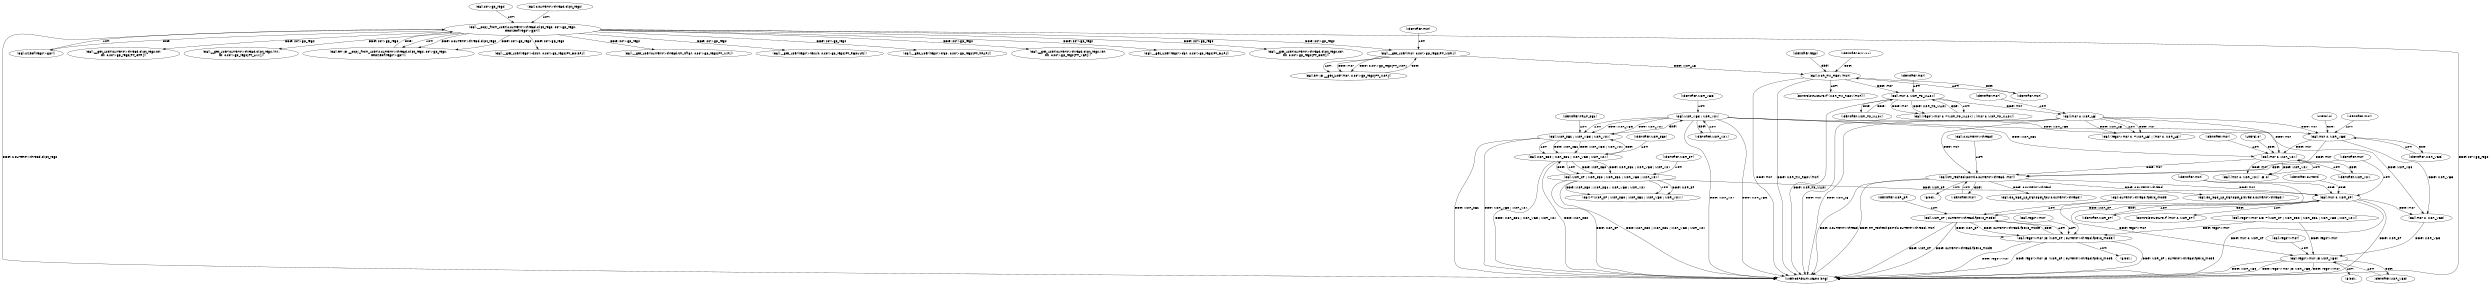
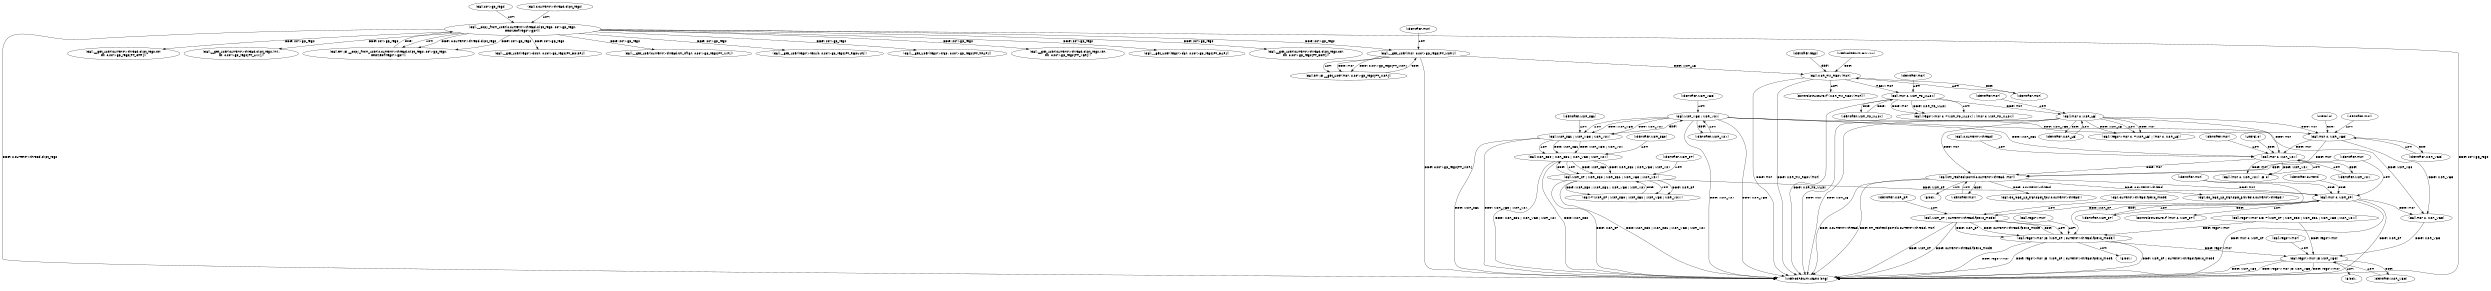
node "(Call,sizeof(regs->gpr))": removed
node "(Identifier,EINVAL)": label "(Identifier,EINVAL)" -> "(MethodReturn,EINVAL)"
edge "(Call,MSR_TM_RESV(msr))" -> "(Call,msr & MSR_TS_MASK)": label "DDG: msr" -> "RESV: msr"
edge "(Call,(regs->msr & ~MSR_TS_MASK) | (msr & MSR_TS_MASK))" -> "(Call,msr & MSR_TS_MASK)": removed, label "CFG:"
node "(Identifier,TRAP_FE1)": label "(Identifier,TRAP_FE1)" -> "(Identifier,MSR_FE1)"
node "(Identifier,MSR_LE)": added
edge "(Call,MSR_FE0 | MSR_FE1 | MSR_VEC | MSR_VSX)" -> "(Call,MSR_FE1 | MSR_VEC | MSR_VSX)": removed, label "CFG:"
edge "(Call,&current->thread)" -> "(Call,tm_recheckpoint(&current->thread, msr))": now "(Call,&current->thread)" -> "(Call,msr & MSR_VSX)"
edge "(Call,~(MSR_FP | MSR_FE0 | MSR_FE1 | MSR_VEC | MSR_VSX))" -> "(Call,MSR_FP | MSR_FE0 | MSR_FE1 | MSR_VEC | MSR_VSX)": added, label "CFG:"
edge "(Call,current->thread.fpexc_mode)" -> "(Call,regs->msr |= MSR_VEC)": now "(Call,regs->msr |= (MSR_FP | current->thread.fpexc_mode))" -> "(Call,regs->msr |= MSR_VEC)"
edge "(Call,__get_user(msr, &sc->gp_regs[PT_MSR]))" -> "(MethodReturn,static long)": added, label "DDG: &sc->gp_regs[PT_MSR]"
